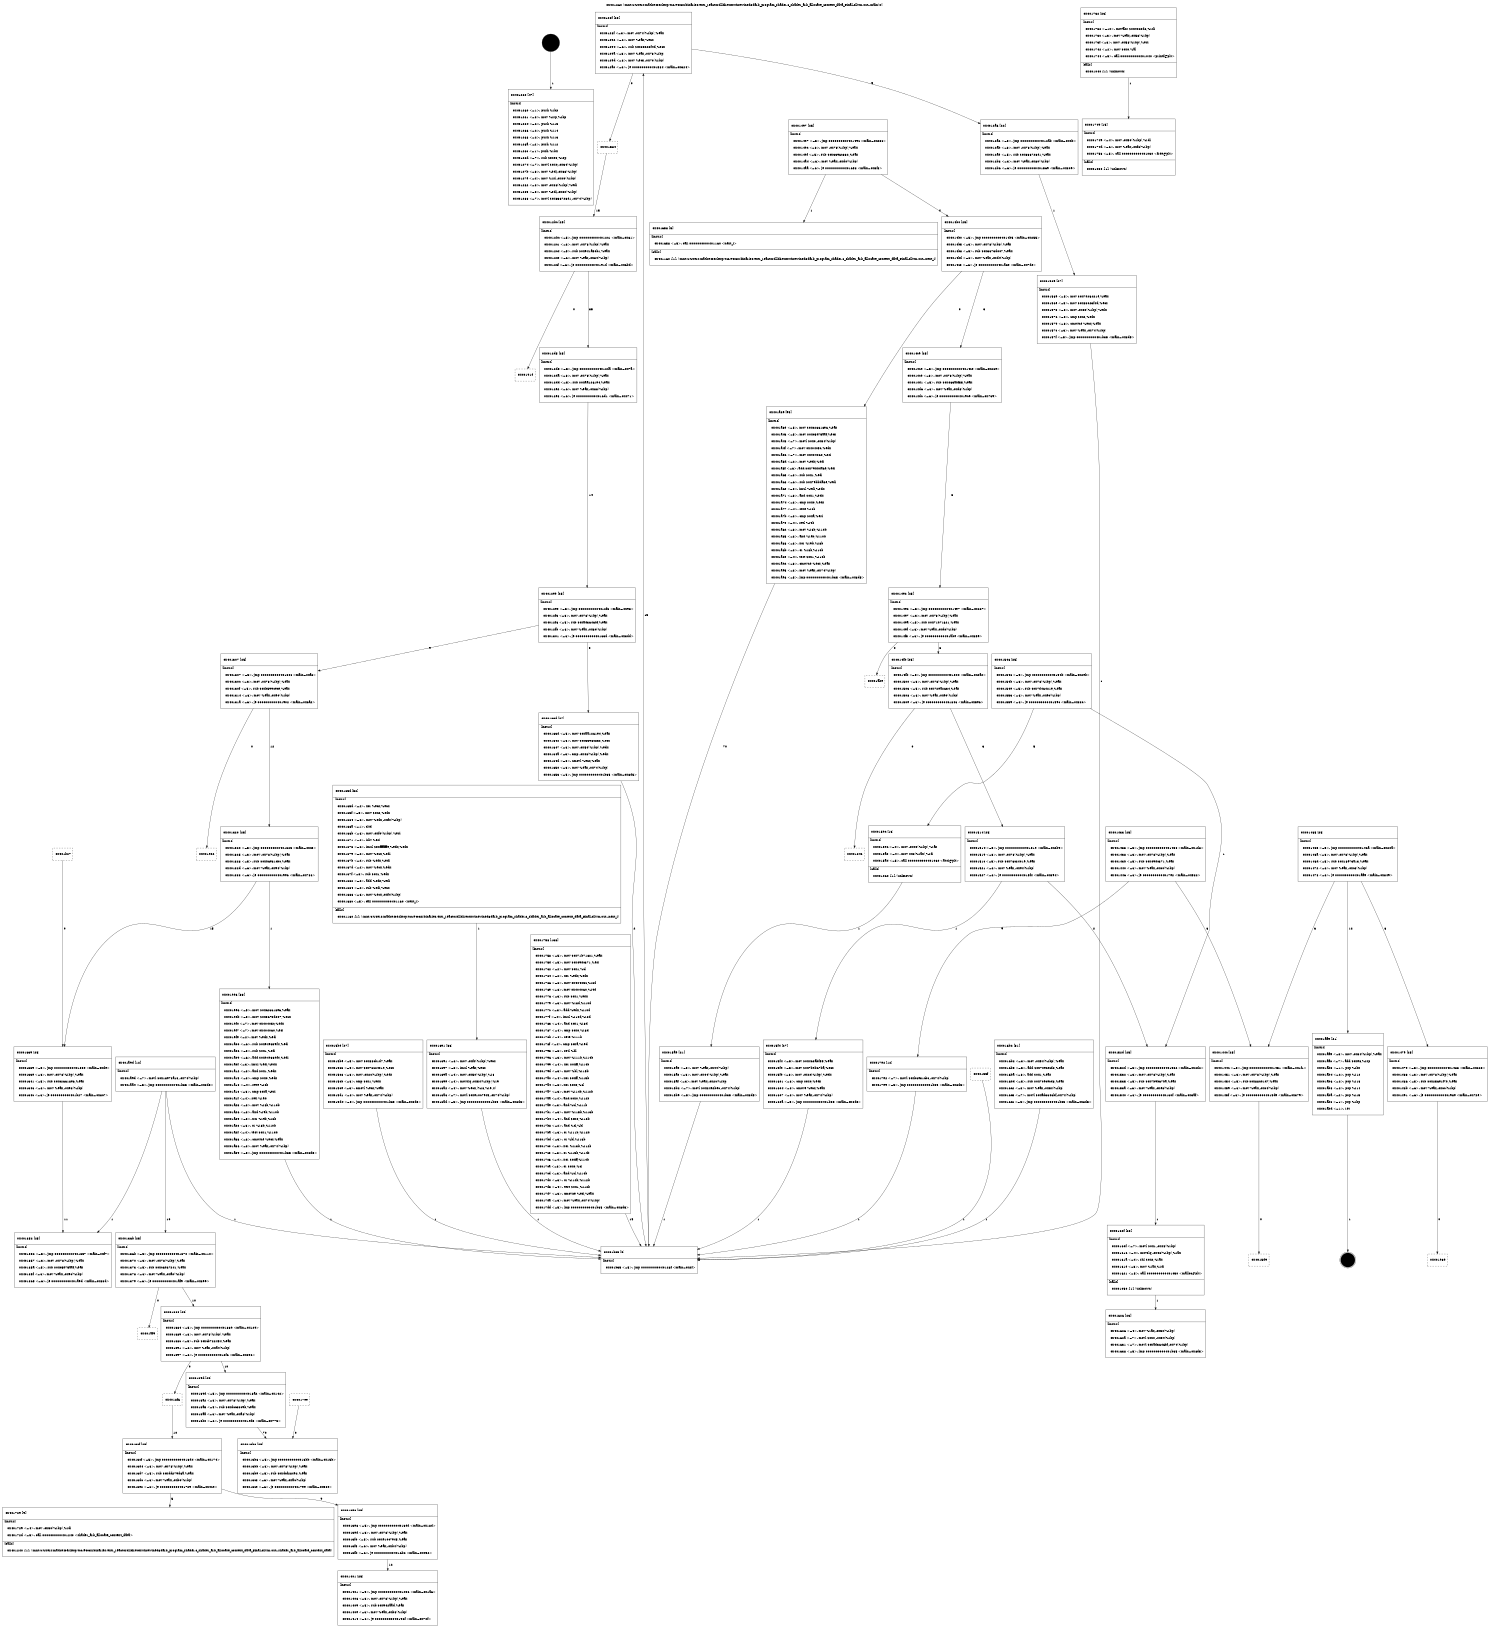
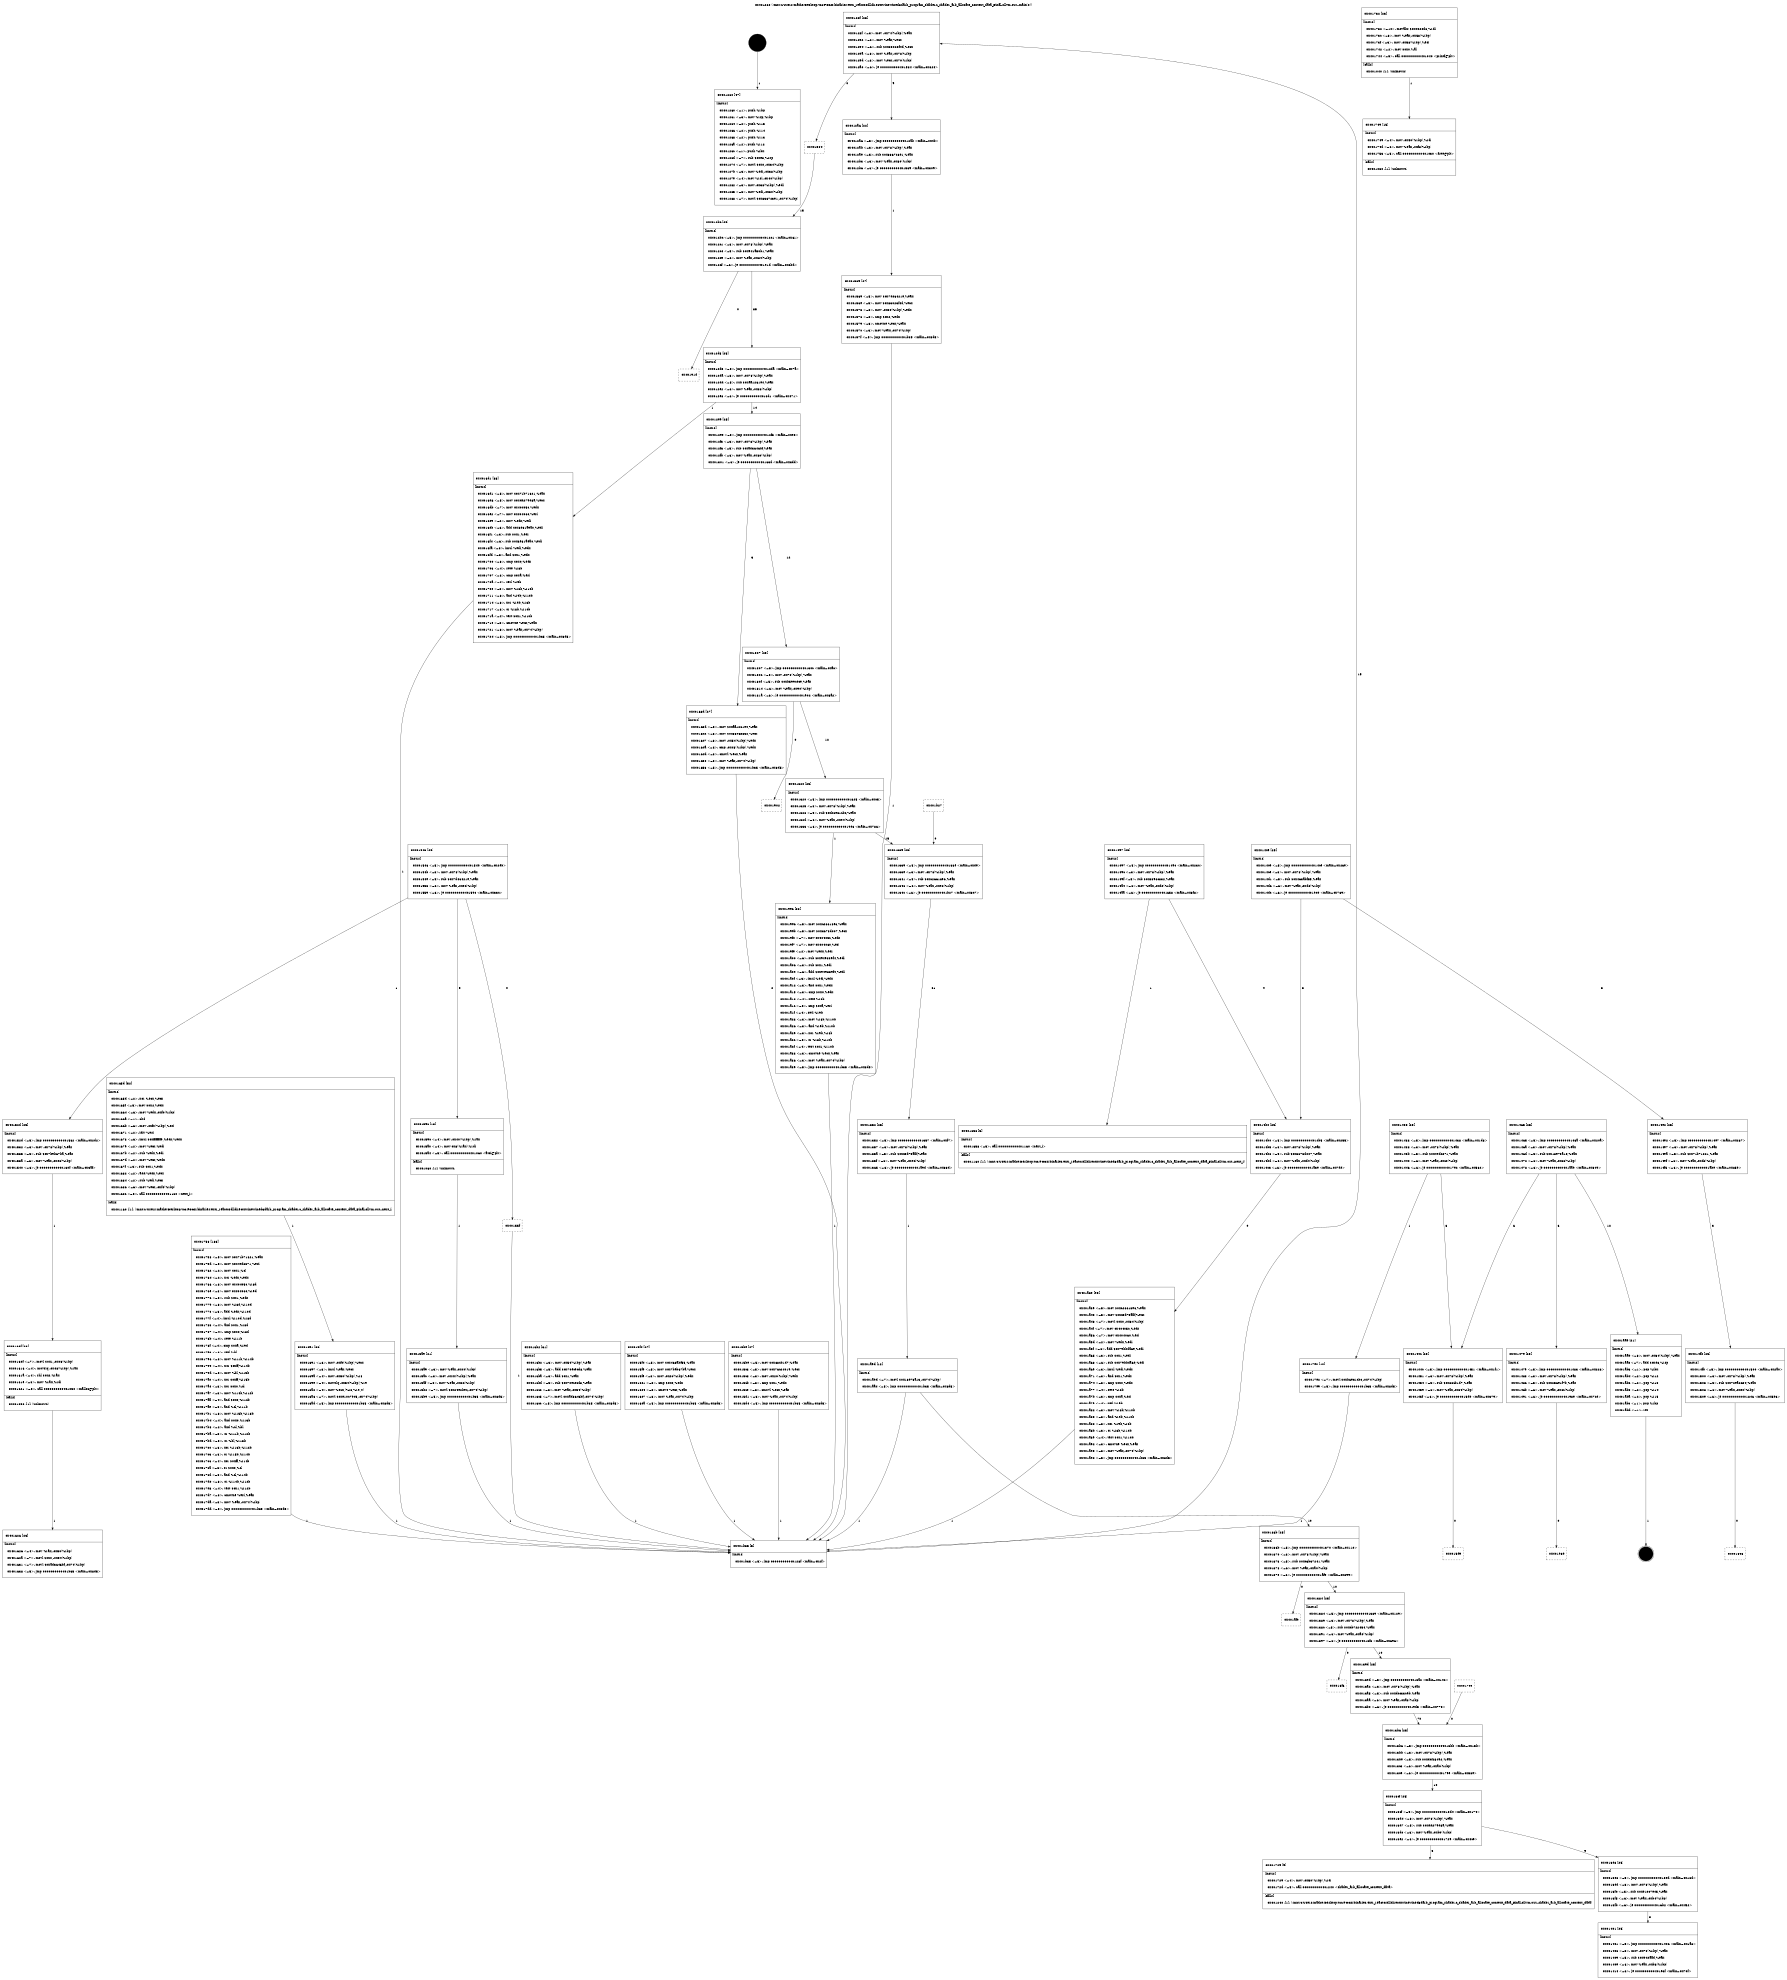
edge "0x4014b0 [25]" -> "0x4014c9 [25]": reversed
node "0x4016d1 [88]": added
edge "0x4012ee [25]" -> "0x401307 [25]": label " 9" -> " 12"
node "0x401abe": removed
edge "0x401a3e [95]" -> "0x401b35 [5]": label " 70" -> " 1"
node "0x401514 [25]": removed
edge "0x401433 [25]" -> "0x4017e2 [12]": label " 9" -> " 1"
edge "0x401546 [25]" -> "0x40155f": added, label "0"
edge "0x401a9d [12]" -> "0x401352 [25]": reversed
edge "0x401339 [25]" -> "0x401352 [25]": label " 11" -> " 61"
edge "0x401758 [138]" -> "0x401b35 [5]": label " 15" -> " 1"
edge "0x4018f6" -> "0x4013cf [25]": now "0x4013b6 [25]" -> "0x4013cf [25]"
edge "0x4013e8 [25]" -> "0x401401 [25]": label " 12" -> " 8"
